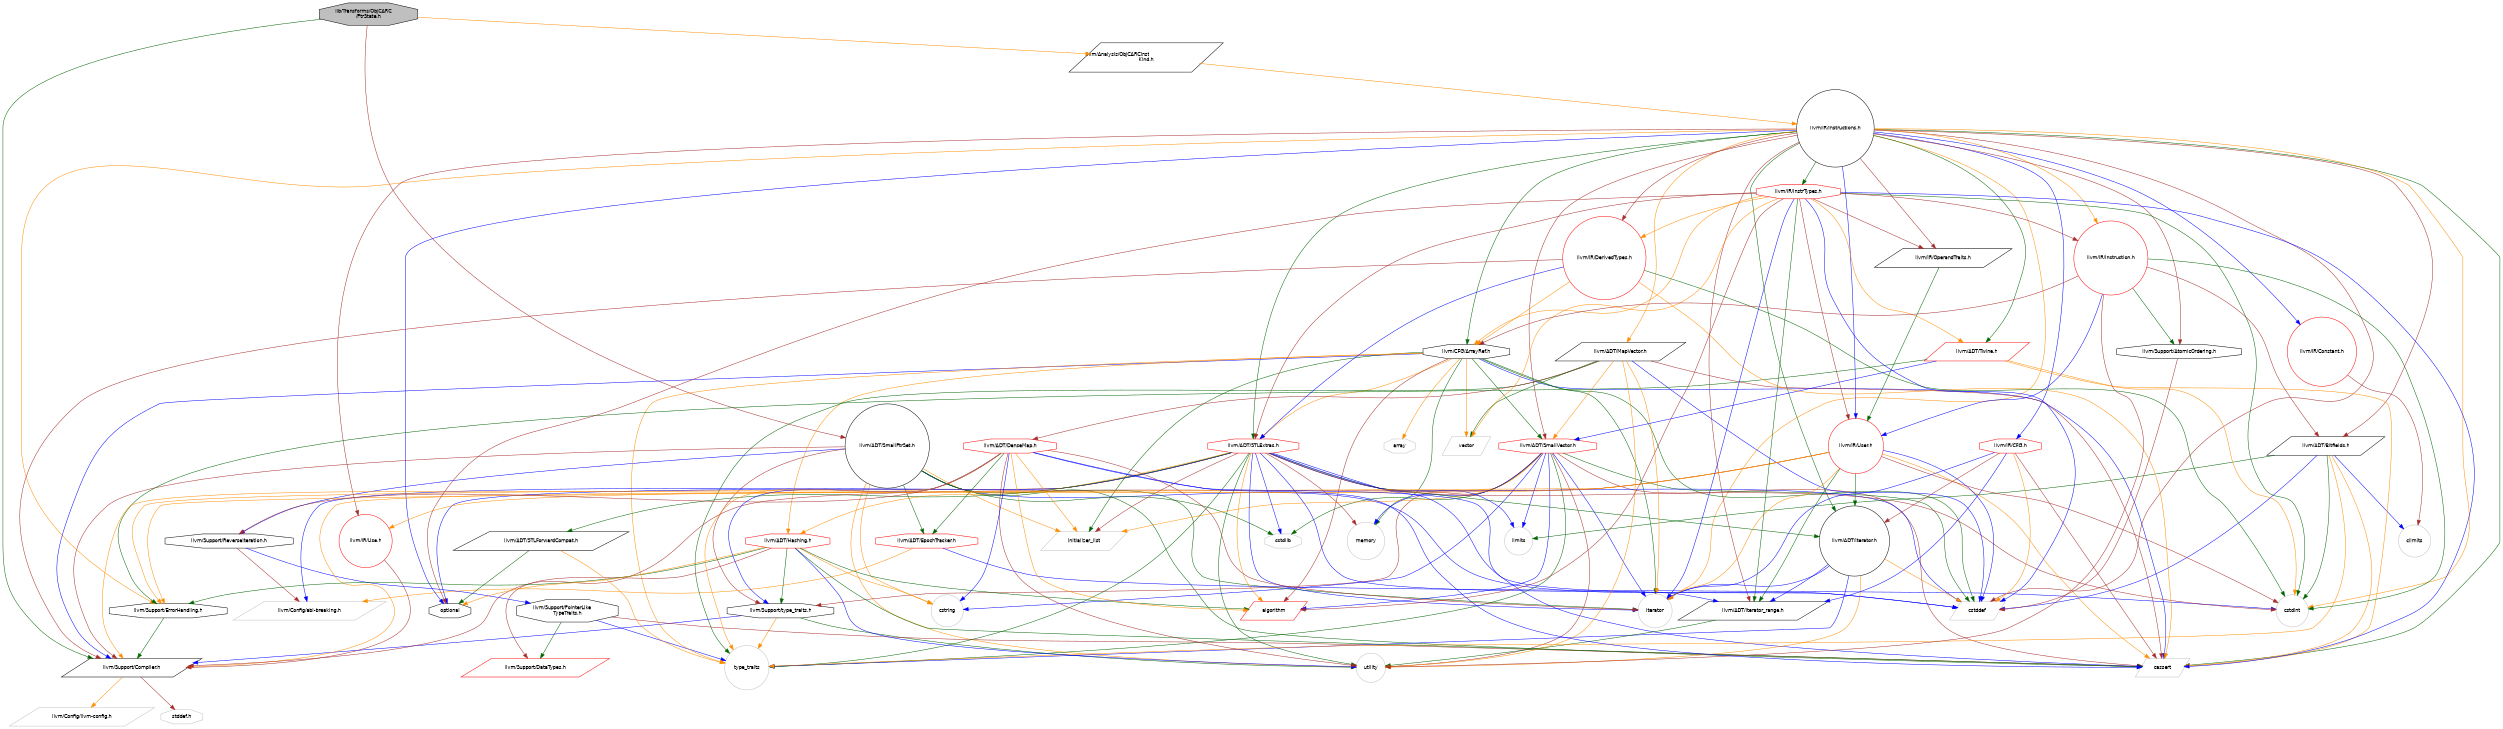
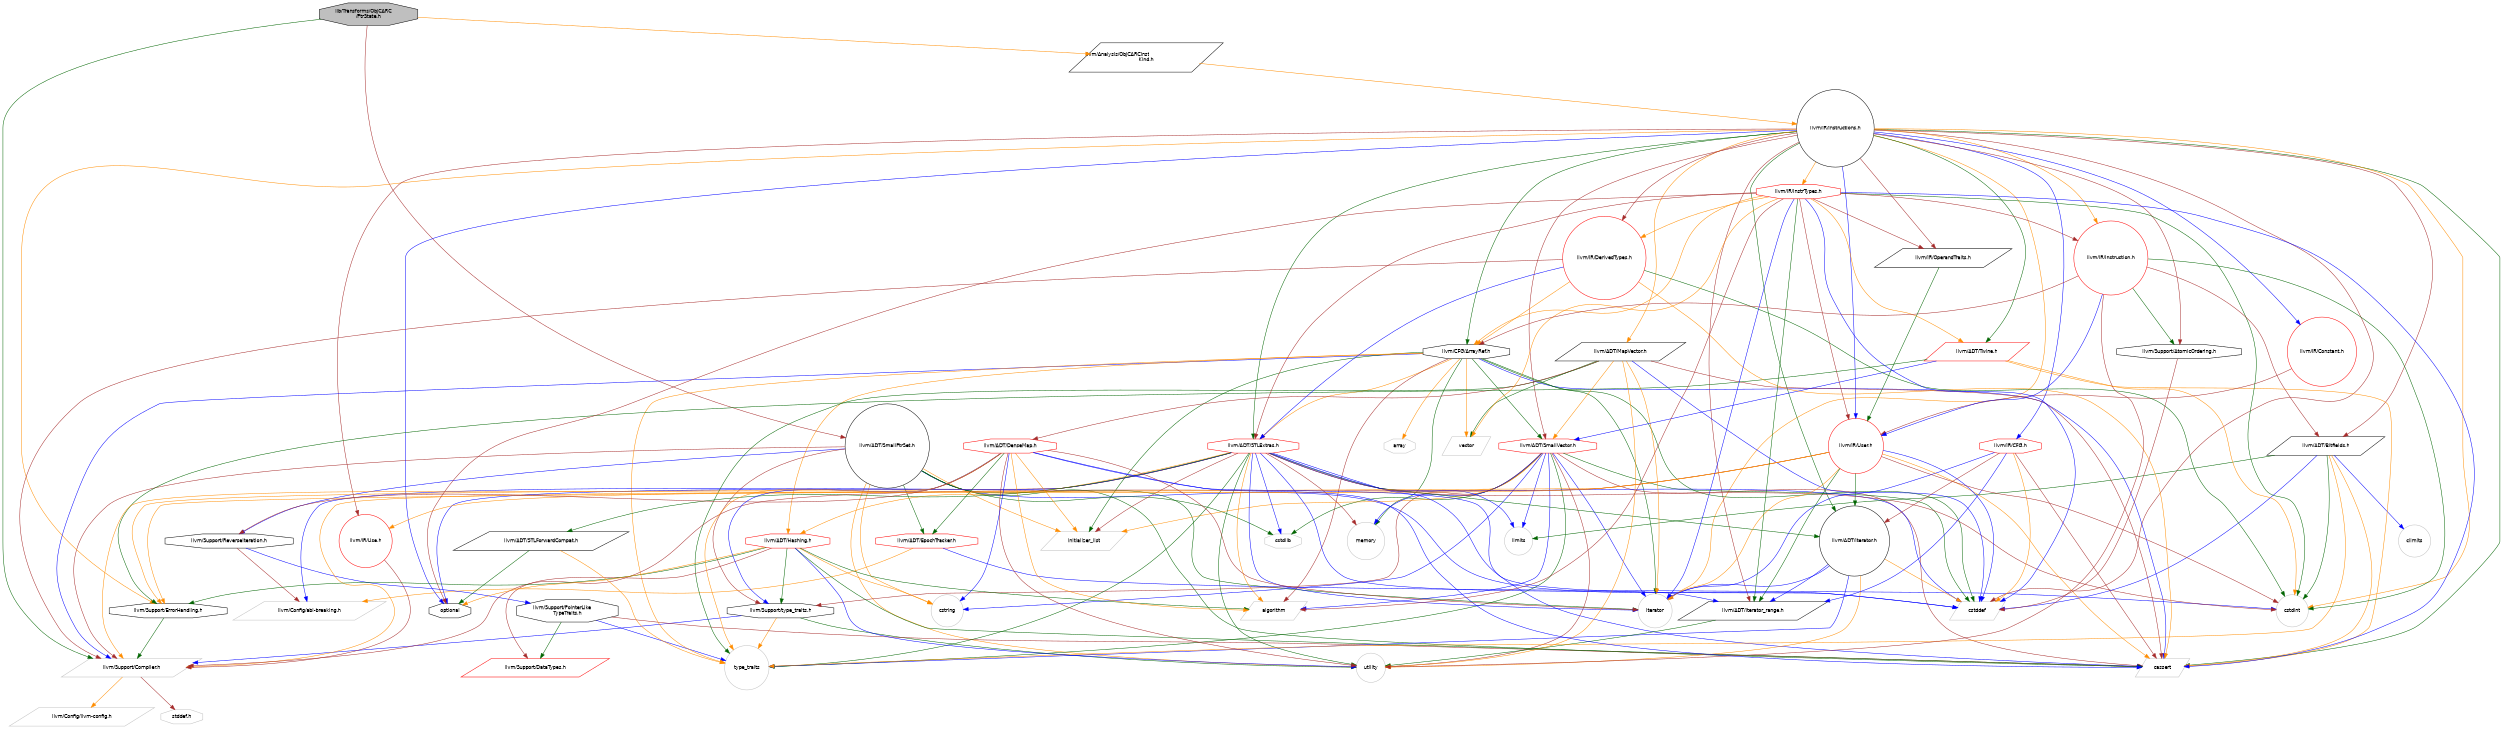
edge "llvm/IR/Instructions.h" -> "llvm/IR/InstrTypes.h": color darkgreen -> darkorange
edge "llvm/IR/Constant.h" -> "climits": now "llvm/IR/Constant.h" -> "llvm/IR/User.h"
node "algorithm": color red -> grey75
node "llvm/Support/Compiler.h": color black -> grey75
